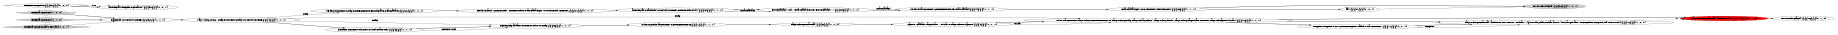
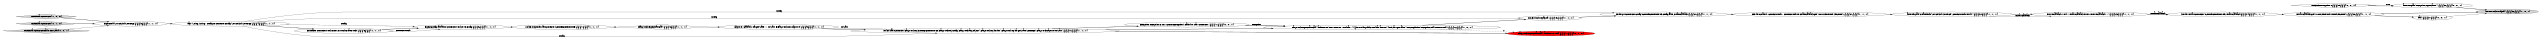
edge "assertEquals(exception,e.getCause())@@@30@@@['0', '0', '1']" -> "PowerMock.verifyAll()@@@32@@@['1', '0', '1']": added
node "PowerMock.replayAll()@@@19@@@['1', '1', '1']": added
node "PowerMock.replayAll()@@@16@@@['0', '1', '0']": removed
